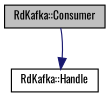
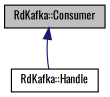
edge "RdKafka::Consumer" -> "RdKafka::Handle": reversed
